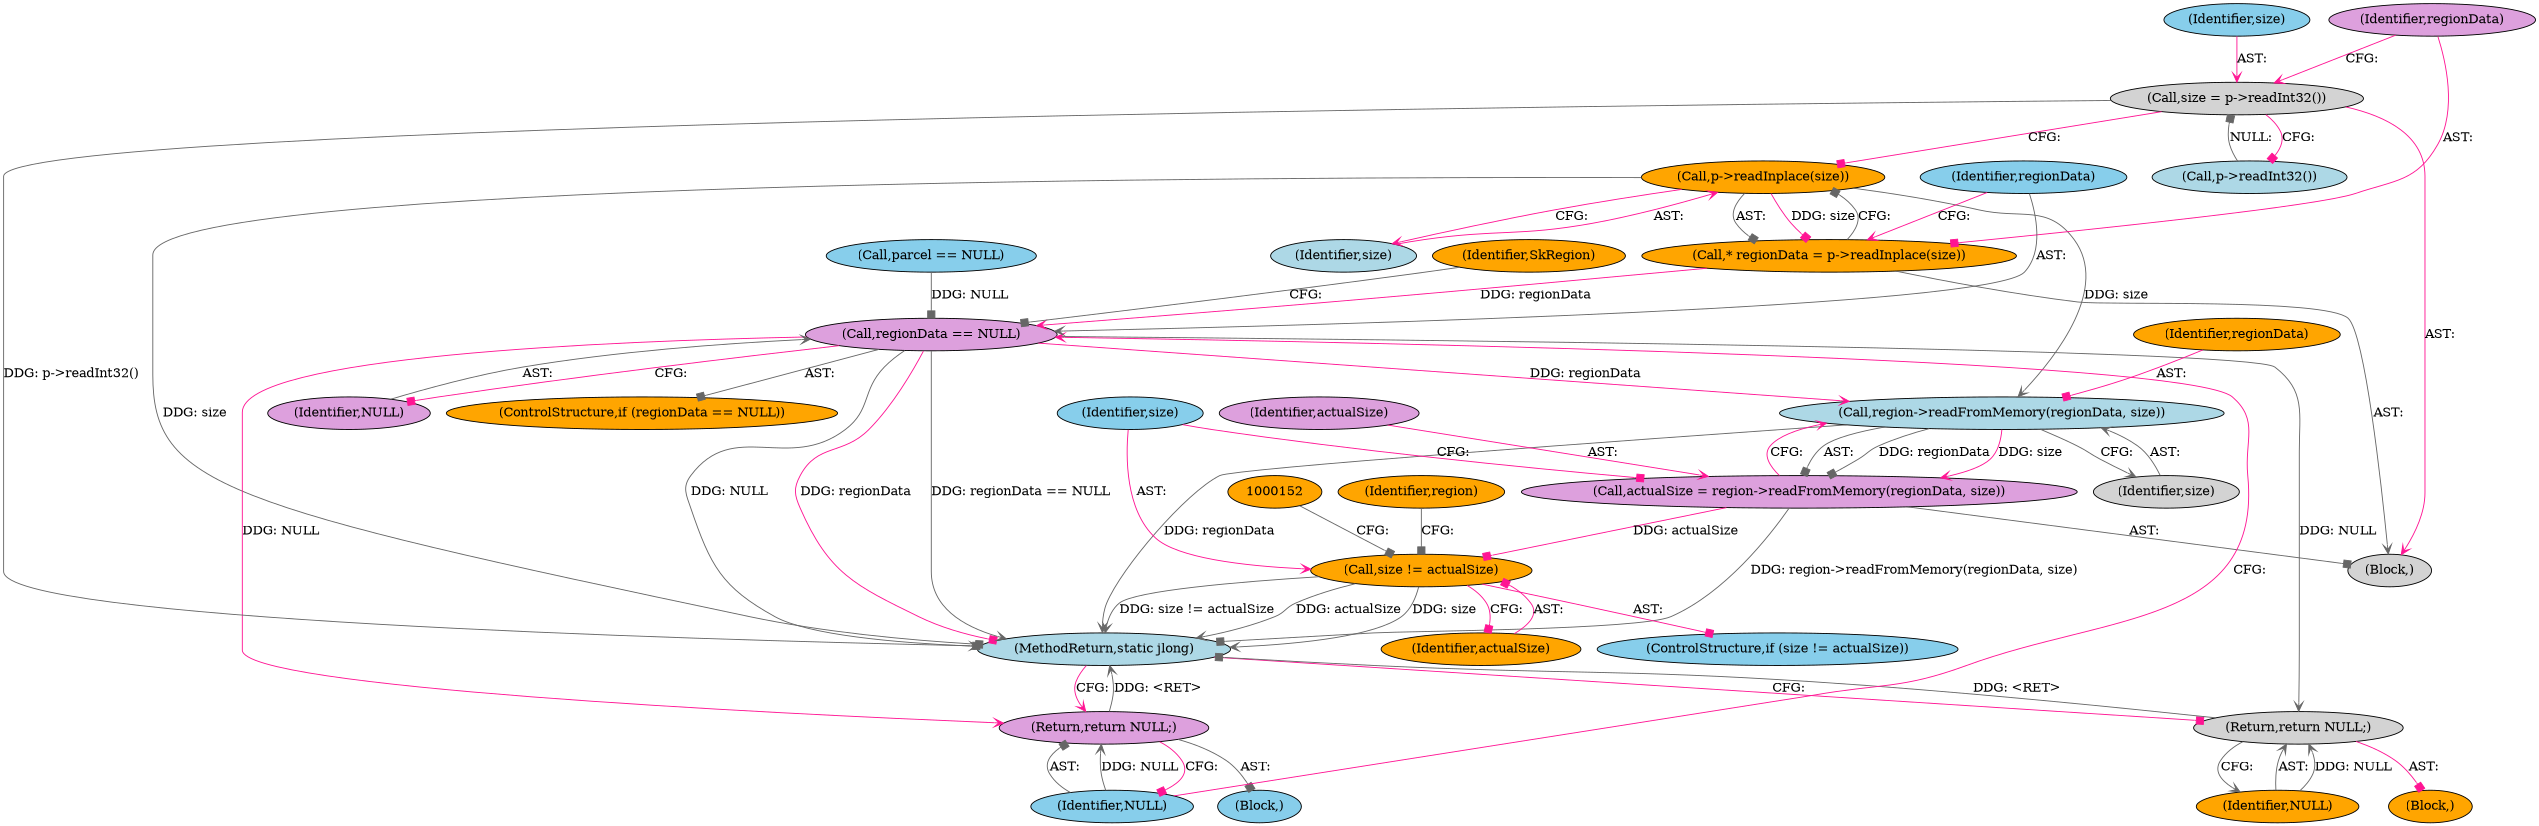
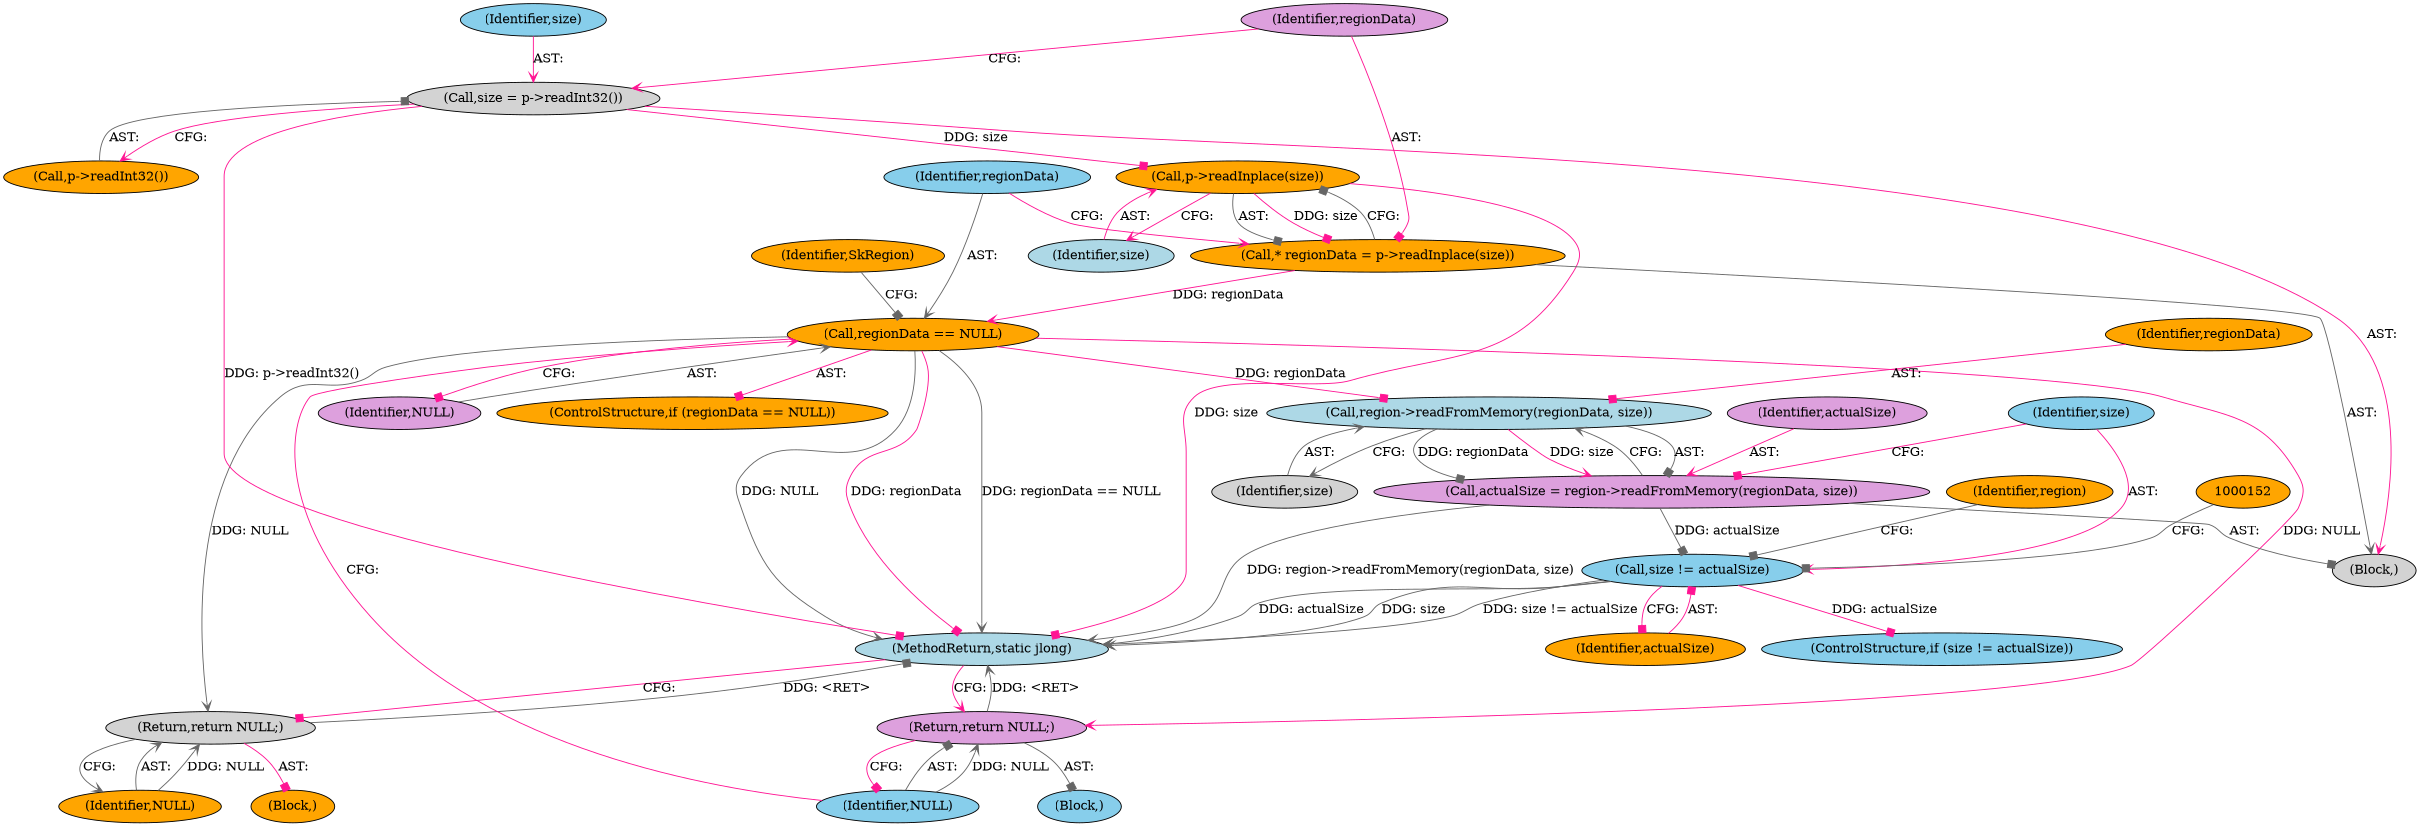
edge "(Call,size = p->readInt32())" -> "(Call,p->readInt32())": arrowhead box -> vee
edge "(Call,size = p->readInt32())" -> "(MethodReturn,static jlong)": color gray40 -> deeppink
edge "(Call,size = p->readInt32())" -> "(Call,p->readInplace(size))": label "CFG: " -> "DDG: size"
edge "(Call,p->readInt32())" -> "(Call,size = p->readInt32())": label "NULL: " -> "AST: "
node "(Call,p->readInt32())": fillcolor lightblue -> orange
edge "(Call,p->readInplace(size))" -> "(MethodReturn,static jlong)": color gray40 -> deeppink
edge "(Call,p->readInplace(size))" -> "(Call,region->readFromMemory(regionData, size))": removed, label "DDG: size"
node "(Call,parcel == NULL)": removed
node "(Call,regionData == NULL)": fillcolor plum -> orange
edge "(Call,regionData == NULL)" -> "(ControlStructure,if (regionData == NULL))": color gray40 -> deeppink
edge "(Call,regionData == NULL)" -> "(Call,region->readFromMemory(regionData, size))": arrowhead vee -> box
edge "(Call,actualSize = region->readFromMemory(regionData, size))" -> "(Call,region->readFromMemory(regionData, size))": color deeppink -> gray40
edge "(Call,region->readFromMemory(regionData, size))" -> "(MethodReturn,static jlong)": removed, label "DDG: regionData"
edge "(Call,actualSize = region->readFromMemory(regionData, size))" -> "(Call,size != actualSize)": color deeppink -> gray40
node "(Call,size != actualSize)": fillcolor orange -> skyblue
edge "(Call,size != actualSize)" -> "(ControlStructure,if (size != actualSize))": label "AST: " -> "DDG: actualSize"
edge "(Call,actualSize = region->readFromMemory(regionData, size))" -> "(MethodReturn,static jlong)": arrowhead box -> vee
